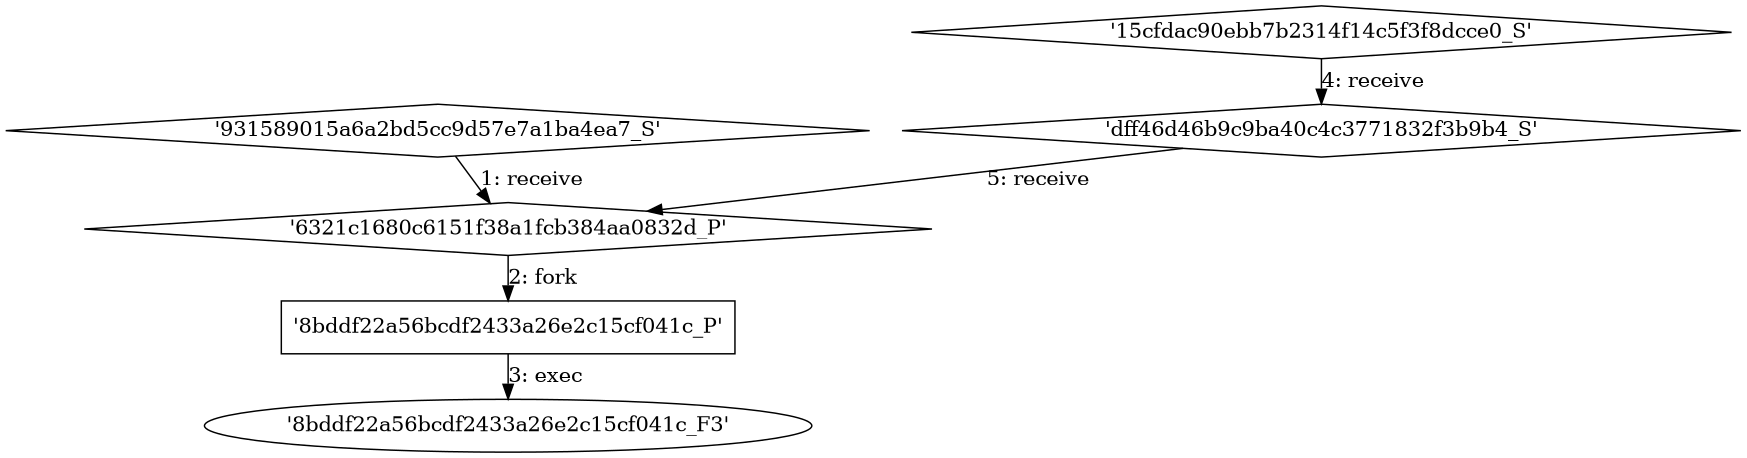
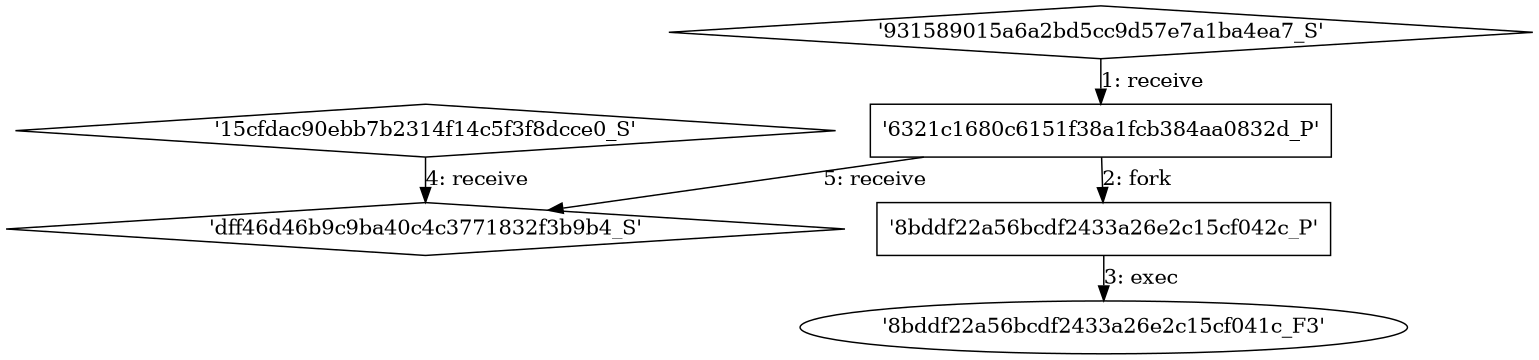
edge "'dff46d46b9c9ba40c4c3771832f3b9b4_S'" -> "'6321c1680c6151f38a1fcb384aa0832d_P'": reversed
node "'6321c1680c6151f38a1fcb384aa0832d_P'": shape diamond -> box
node "'8bddf22a56bcdf2433a26e2c15cf041c_P'": label "'8bddf22a56bcdf2433a26e2c15cf041c_P'" -> "'8bddf22a56bcdf2433a26e2c15cf042c_P'"
